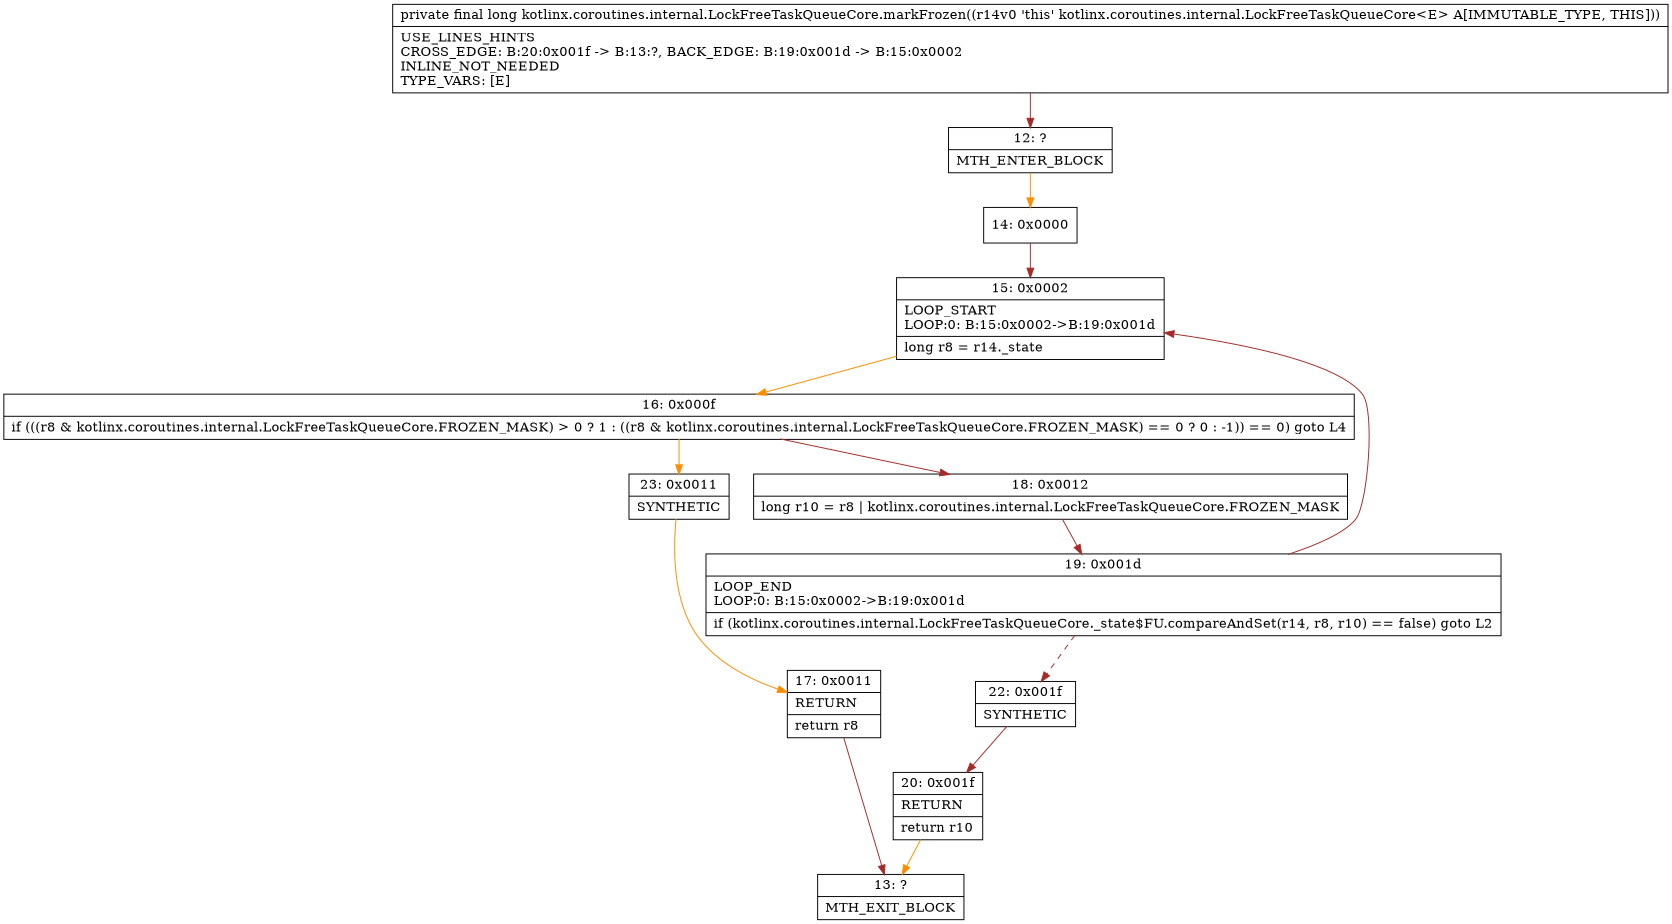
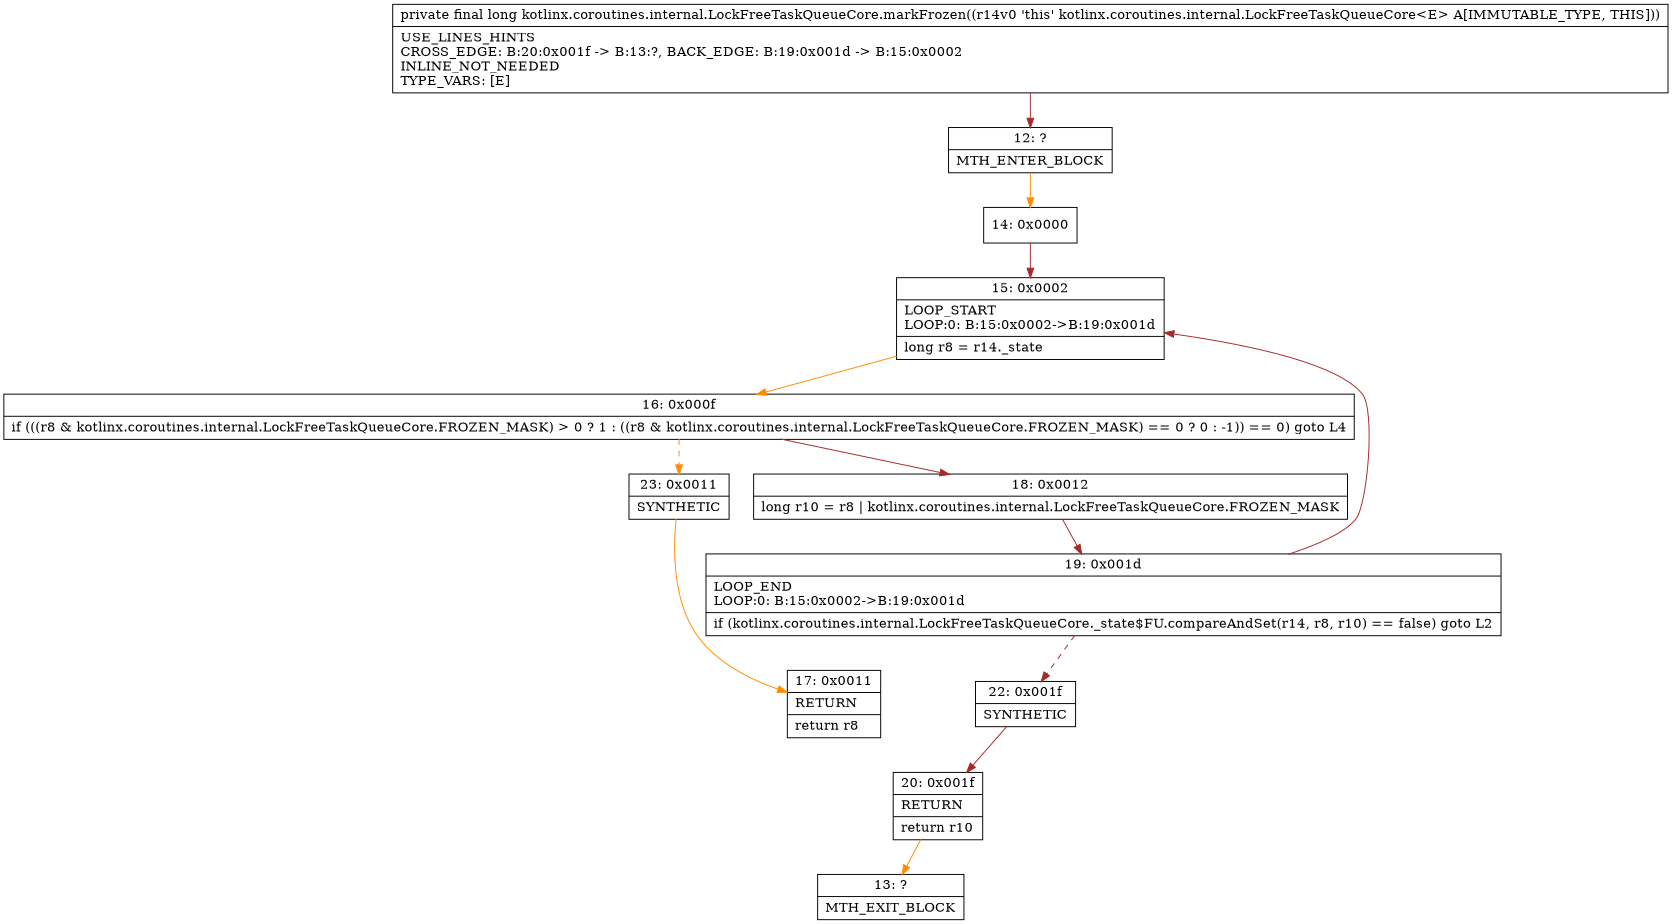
edge "16: 0x000f" -> "23: 0x0011": style solid -> dashed
edge "17: 0x0011" -> "13: ?": removed
